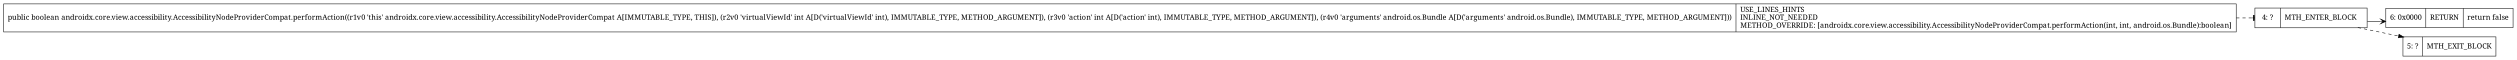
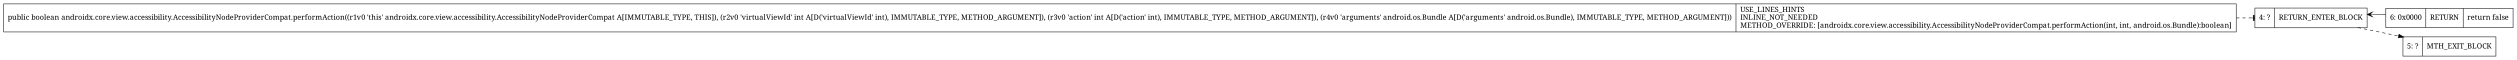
node "4: ?": text "MTH_ENTER_BLOCK" -> "RETURN_ENTER_BLOCK"
edge "4: ?" -> "6: 0x0000": reversed
